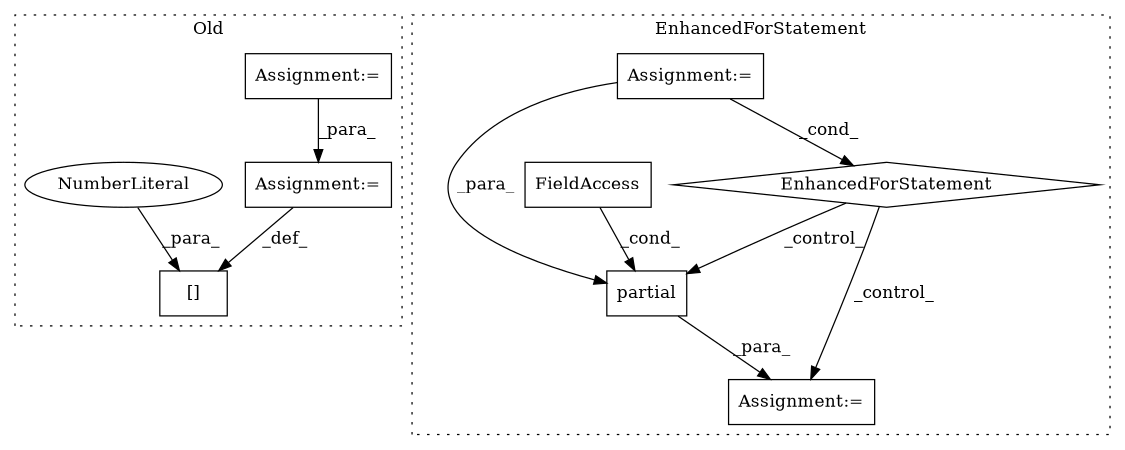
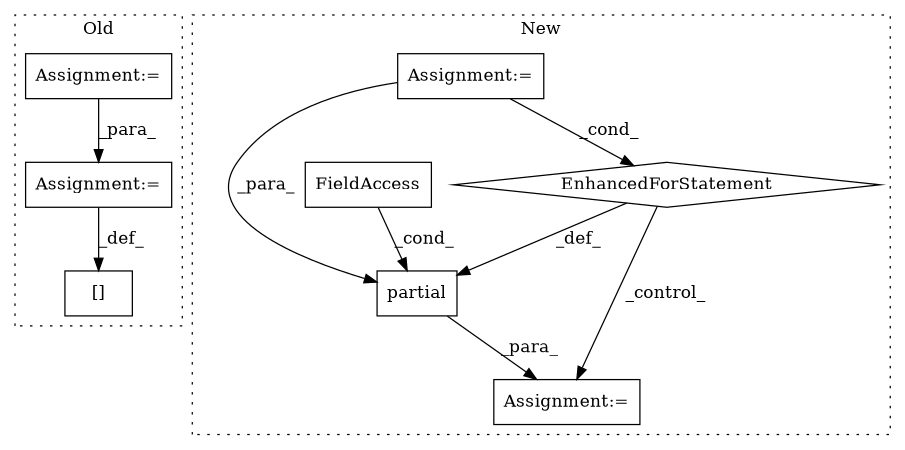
cluster "EnhancedForStatement": label "EnhancedForStatement" -> "New"
node "NumberLiteral": removed
edge "EnhancedForStatement" -> "partial": label "_control_" -> "_def_"
